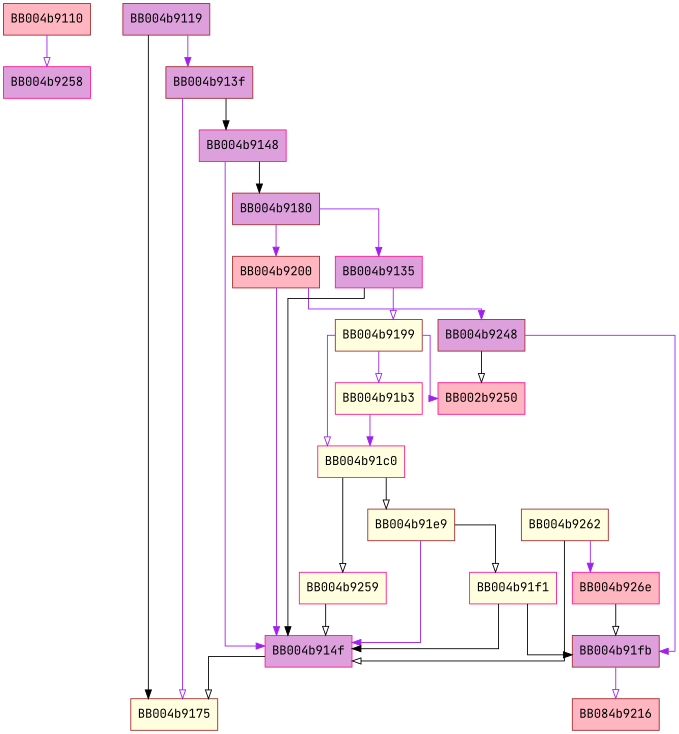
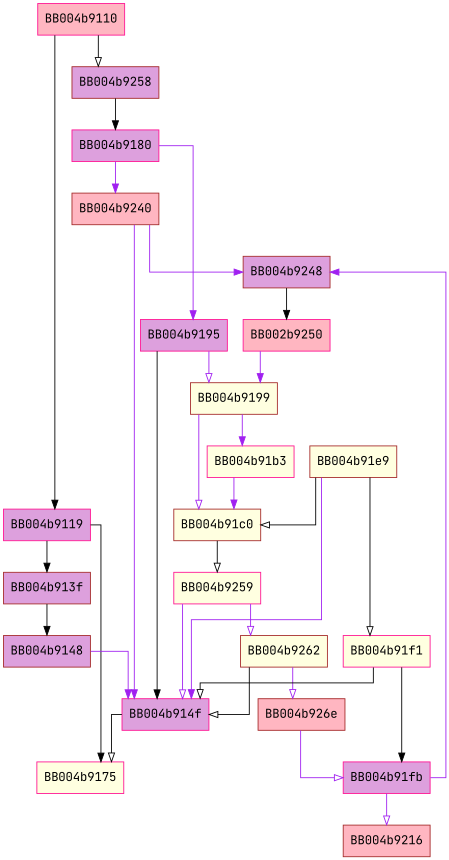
node "BB004b9110": color brown -> deeppink
node "BB004b9119": color brown -> deeppink
edge "BB004b9110" -> "BB004b9258": color purple -> black
edge "BB004b9119" -> "BB004b913f": color purple -> black
node "BB004b9258": color deeppink -> brown
node "BB004b9148": color deeppink -> brown
edge "BB004b9148" -> "BB004b9180": now "BB004b9258" -> "BB004b9180"
node "BB004b9180": color brown -> deeppink
edge "BB004b9110" -> "BB004b9119": added
node "BB004b9200": label "BB004b9200" -> "BB004b9240"
node "BB004b9135": label "BB004b9135" -> "BB004b9195"
edge "BB004b9199" -> "BB004b91b3": arrowhead onormal -> normal
edge "BB004b9248" -> "BB002b9250": arrowhead onormal -> normal
edge "BB004b9199" -> "BB002b9250": reversed
edge "BB004b913f" -> "BB004b9175": removed
edge "BB004b9248" -> "BB004b91fb": reversed
node "BB004b91c0": color deeppink -> brown
edge "BB004b91c0" -> "BB004b91e9": reversed
edge "BB004b9262" -> "BB004b926e": arrowhead normal -> onormal
node "BB004b926e": color deeppink -> brown
edge "BB004b9259" -> "BB004b9262": added
edge "BB004b9259" -> "BB004b914f": color black -> purple
edge "BB004b926e" -> "BB004b91fb": color black -> purple
edge "BB004b91f1" -> "BB004b914f": arrowhead normal -> onormal
node "BB004b91fb": color brown -> deeppink
node "BB004b9175": color brown -> deeppink
node "BB084b9216": label "BB084b9216" -> "BB004b9216"
